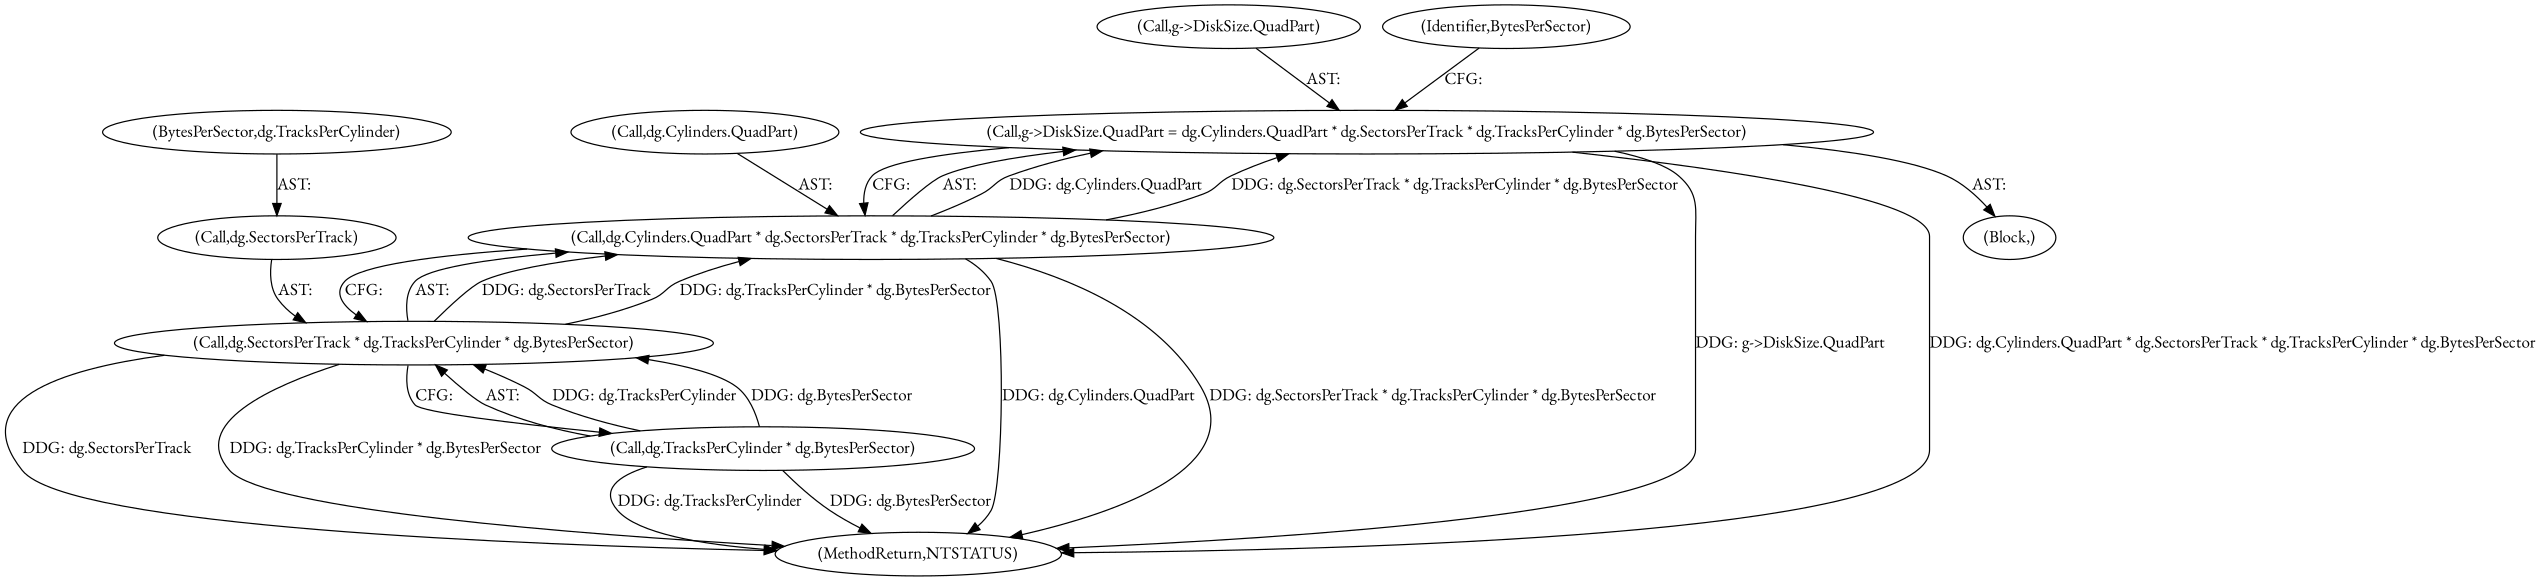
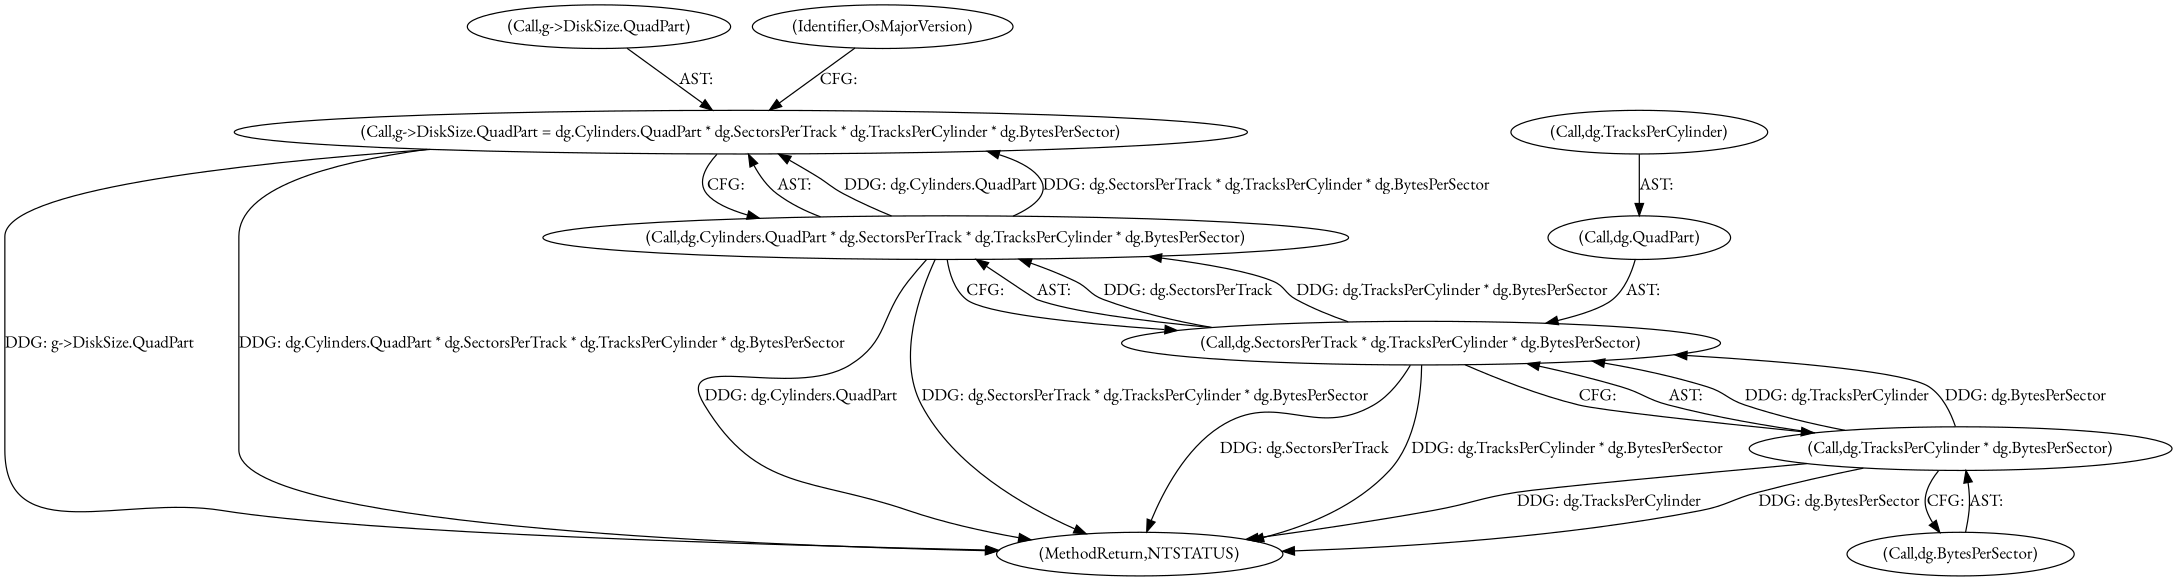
node "(Identifier,BytesPerSector)": label "(Identifier,BytesPerSector)" -> "(Identifier,OsMajorVersion)"
node "(BytesPerSector,dg.TracksPerCylinder)": label "(BytesPerSector,dg.TracksPerCylinder)" -> "(Call,dg.TracksPerCylinder)"
node "(Call,dg.Cylinders.QuadPart)": removed
node "(Call,dg.SectorsPerTrack)": label "(Call,dg.SectorsPerTrack)" -> "(Call,dg.QuadPart)"
node "(Block,)": removed
node "(Call,dg.BytesPerSector)": added
